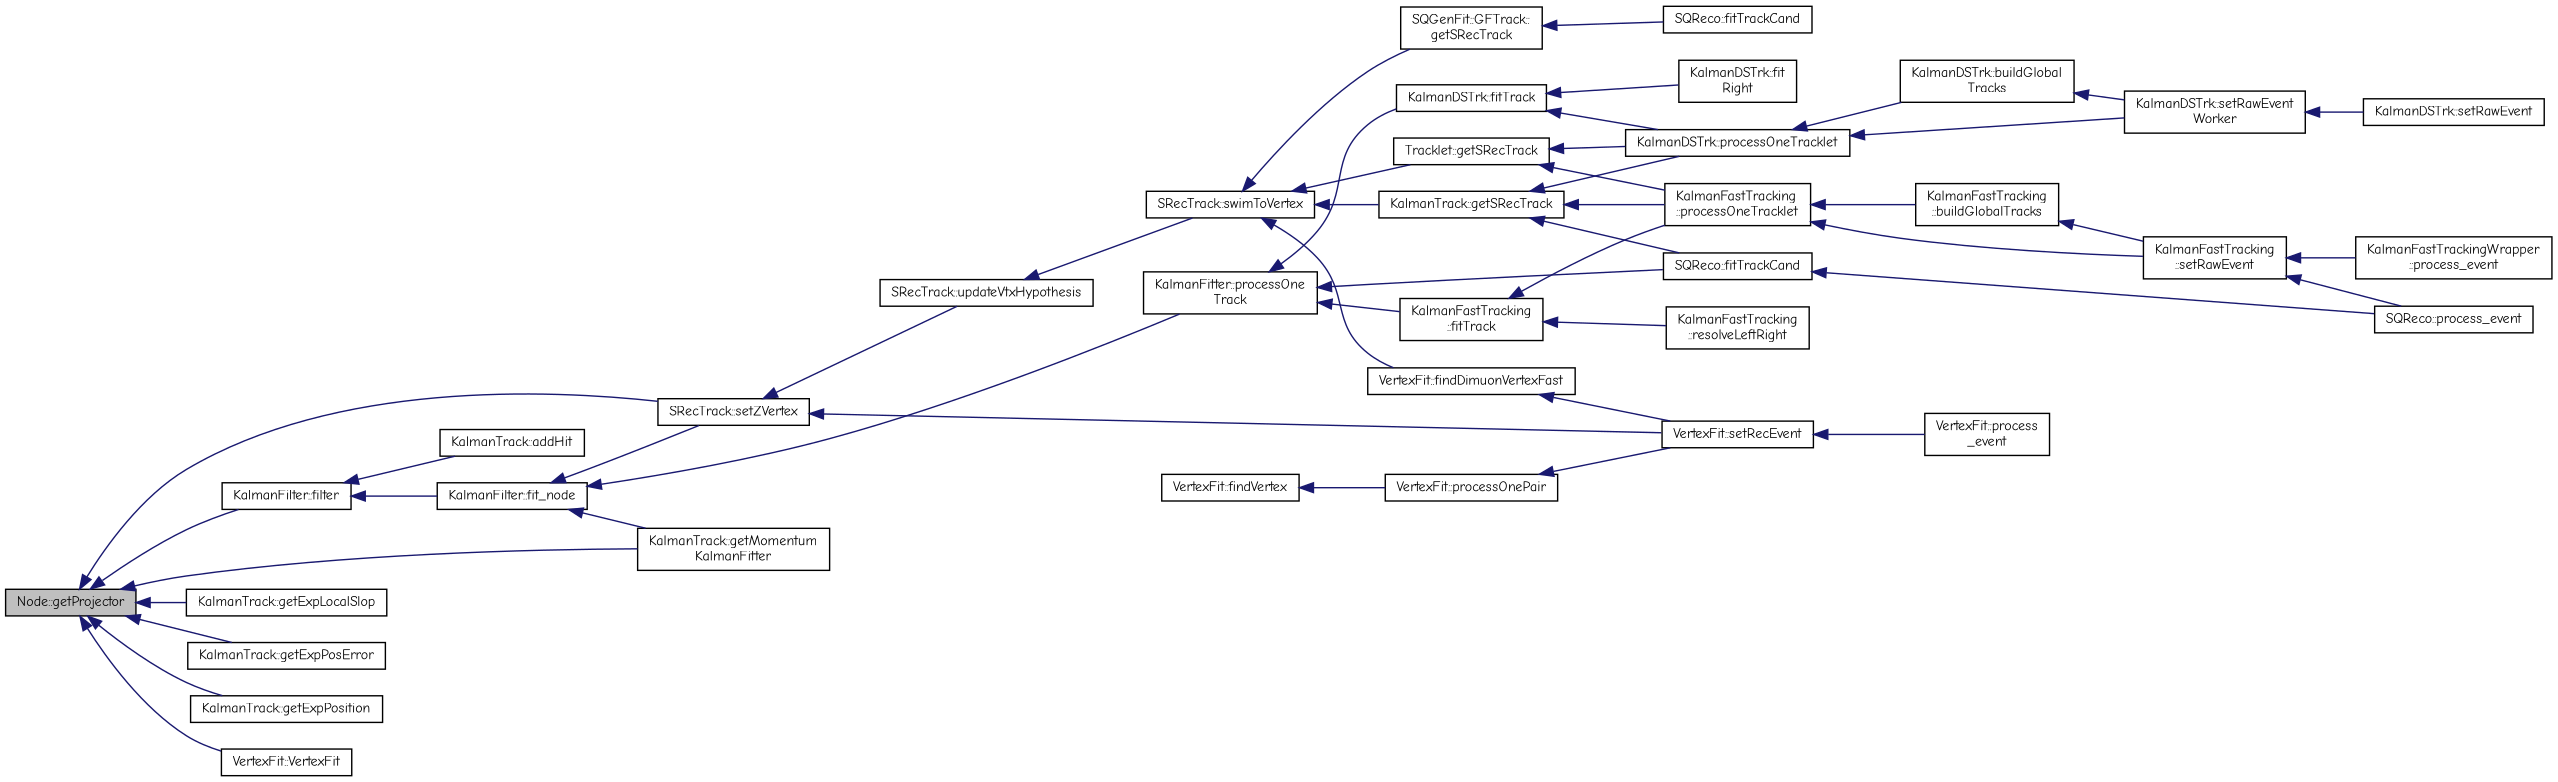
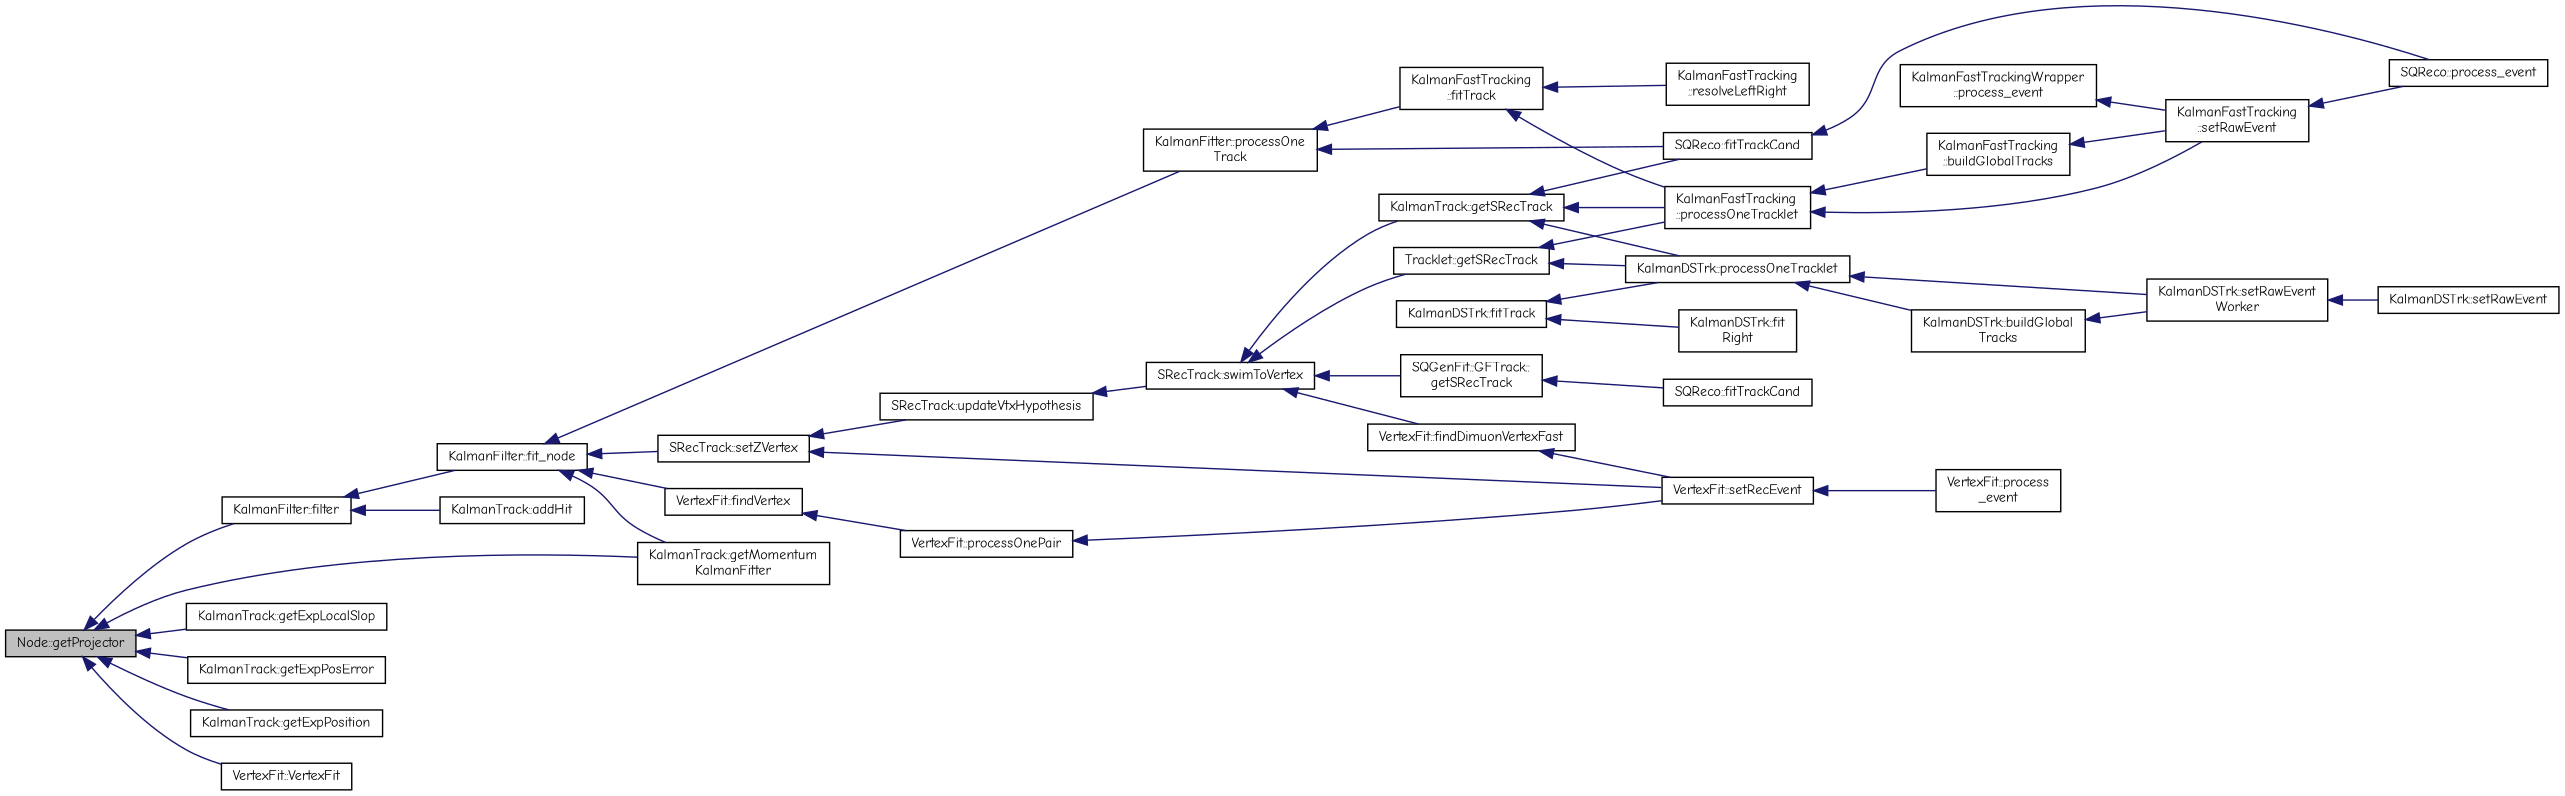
edge "KalmanDSTrk::fitTrack" -> "KalmanFitter::processOne Track": removed
edge "KalmanFastTrackingWrapper ::process_event" -> "KalmanFastTracking ::setRawEvent": reversed
edge "SRecTrack::setZVertex" -> "Node::getProjector": removed
edge "VertexFit::findVertex" -> "KalmanFilter::fit_node": added
